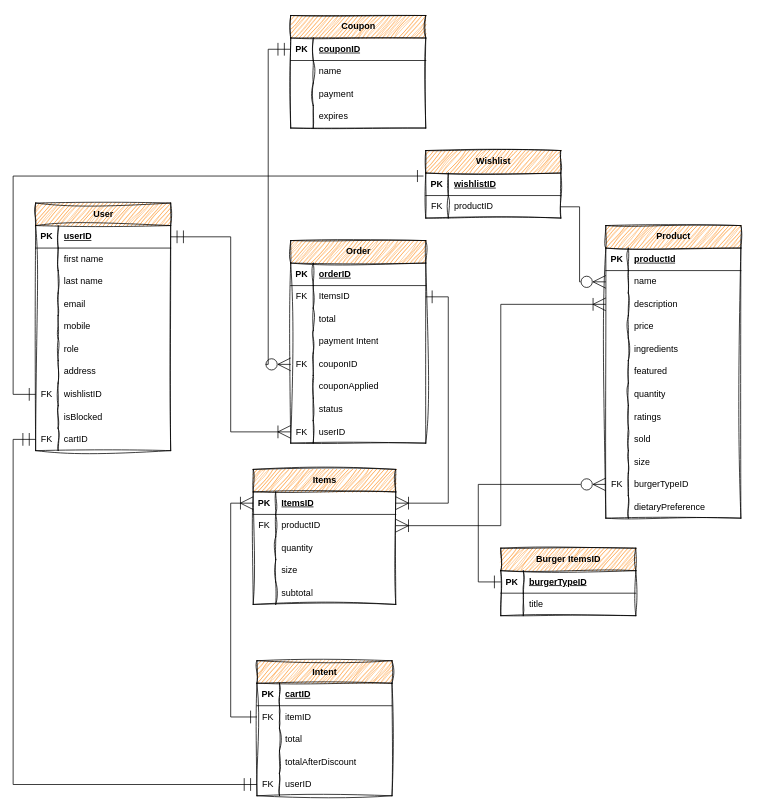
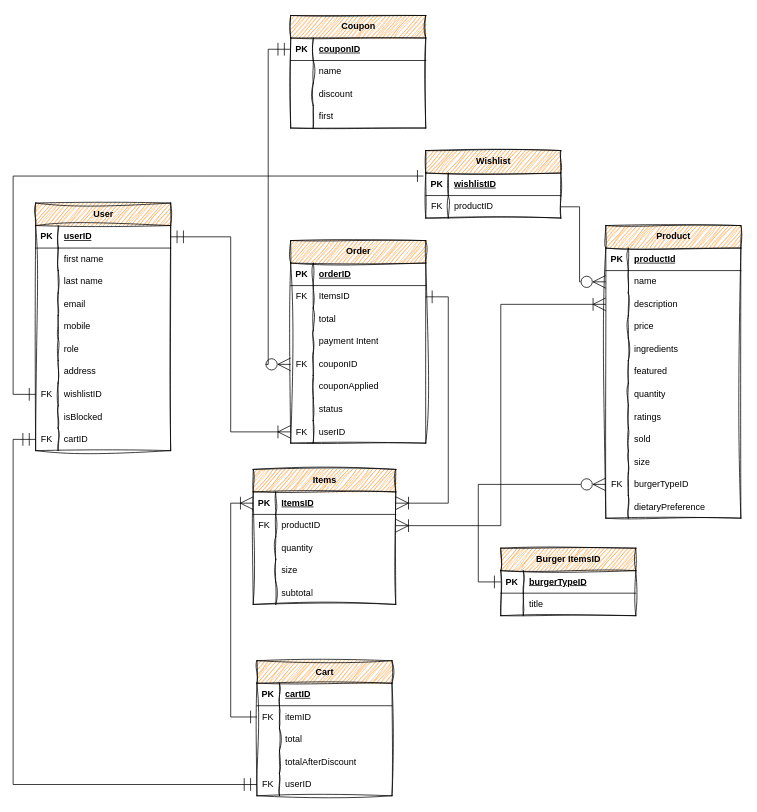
node "payment": label "payment" -> "discount"
node "expires": label "expires" -> "first"
node "Intent": label "Intent" -> "Cart"
